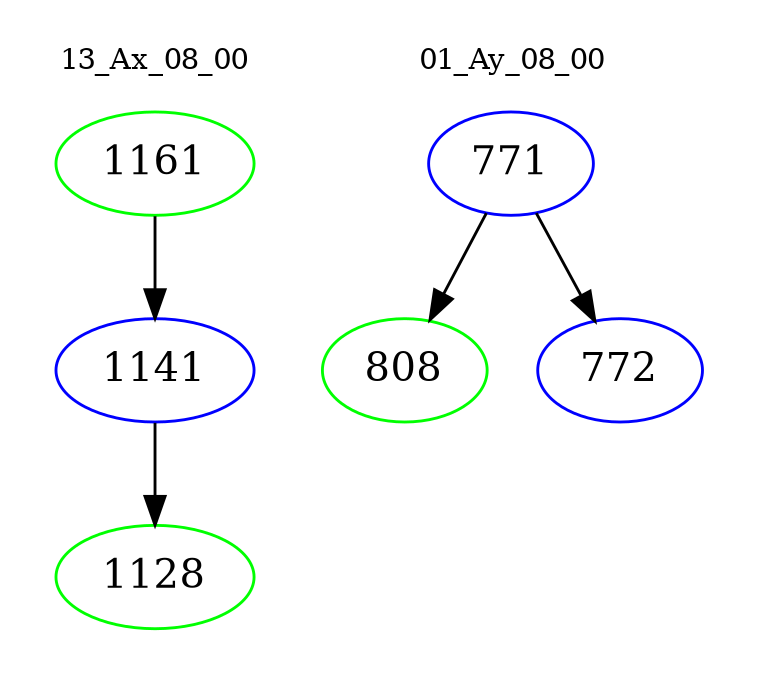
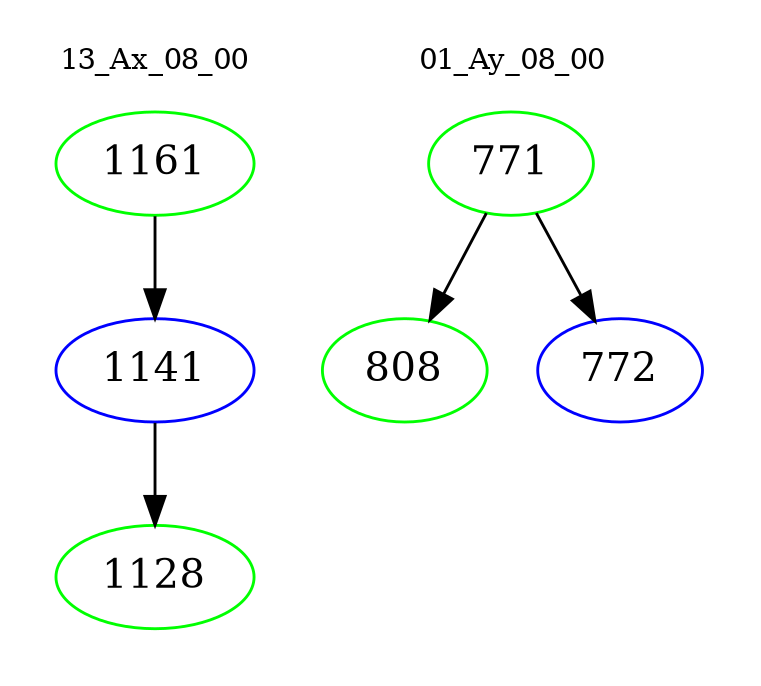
node "771": color blue -> green
